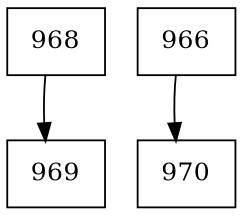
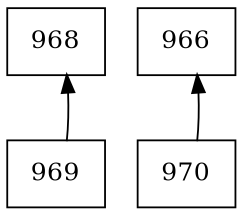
edge "968" -> "969": reversed
edge "966" -> "970": reversed
